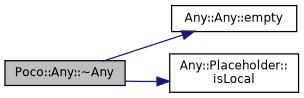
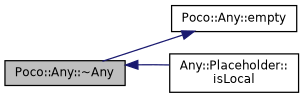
node "Any::Any::empty": label "Any::Any::empty" -> "Poco::Any::empty"
edge "Poco::Any::~Any" -> "Any::Placeholder:: isLocal": reversed
